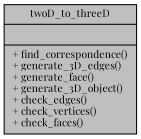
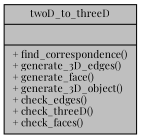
node "twoD_to_threeD": text "+ check_vertices()" -> "+ check_threeD()"
